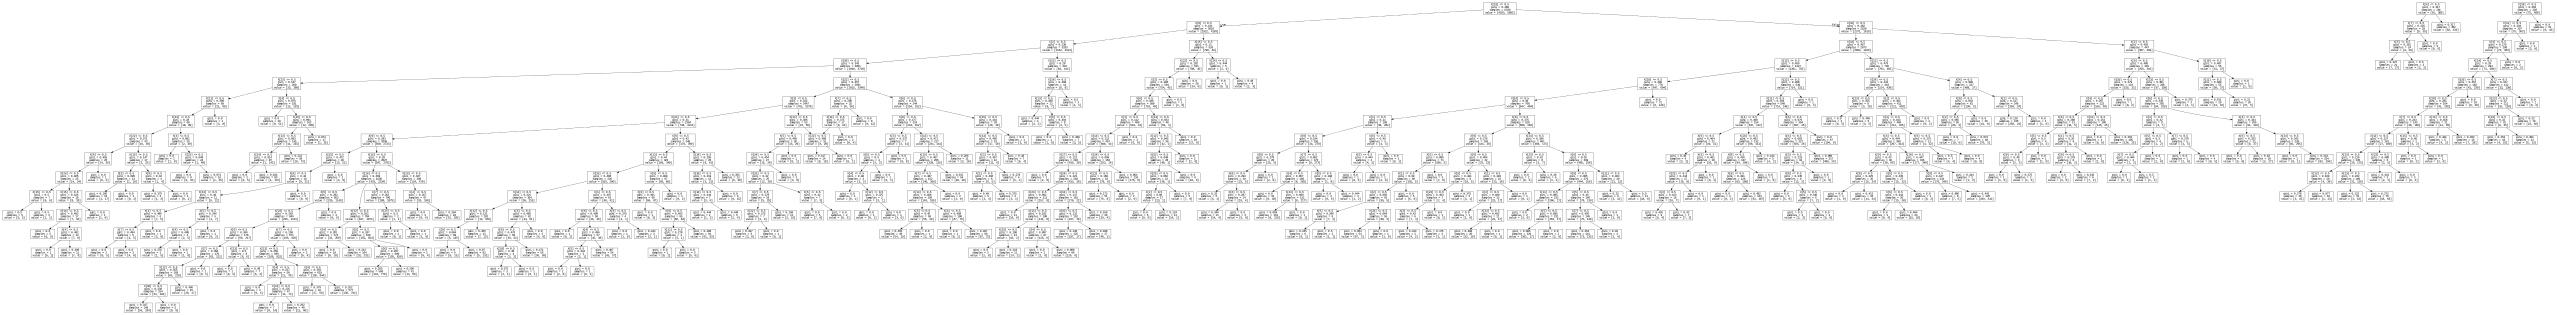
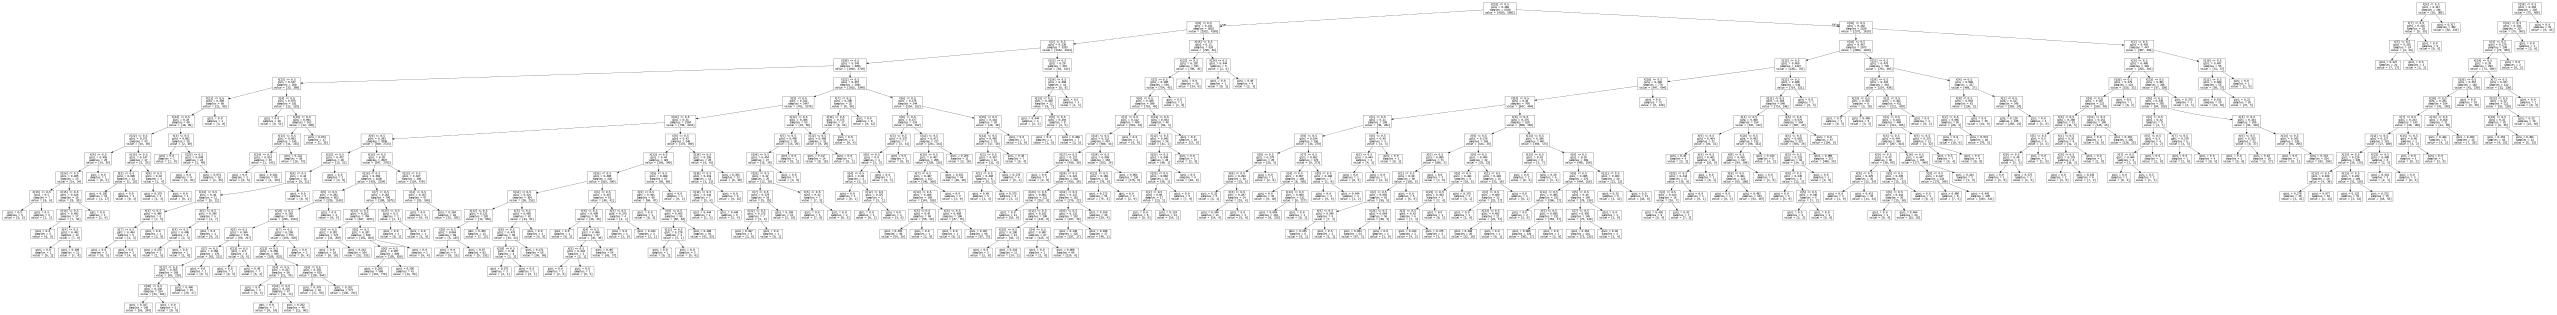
edge "X[0] <= 0.5 gini = 0.044 samples = 81 value = [130, 3]" -> "X[2] <= 0.5 gini = 0.065 samples = 55 value = [86, 3]": removed
edge "X[14] <= 0.5 gini = 0.269 samples = 1639 value = [423, 2224]" -> "X[23] <= 0.5 gini = 0.253 samples = 784 value = [187, 1074]": now "X[7] <= 0.5 gini = 0.253 samples = 786 value = [188, 1075]" -> "X[23] <= 0.5 gini = 0.253 samples = 784 value = [187, 1074]"
